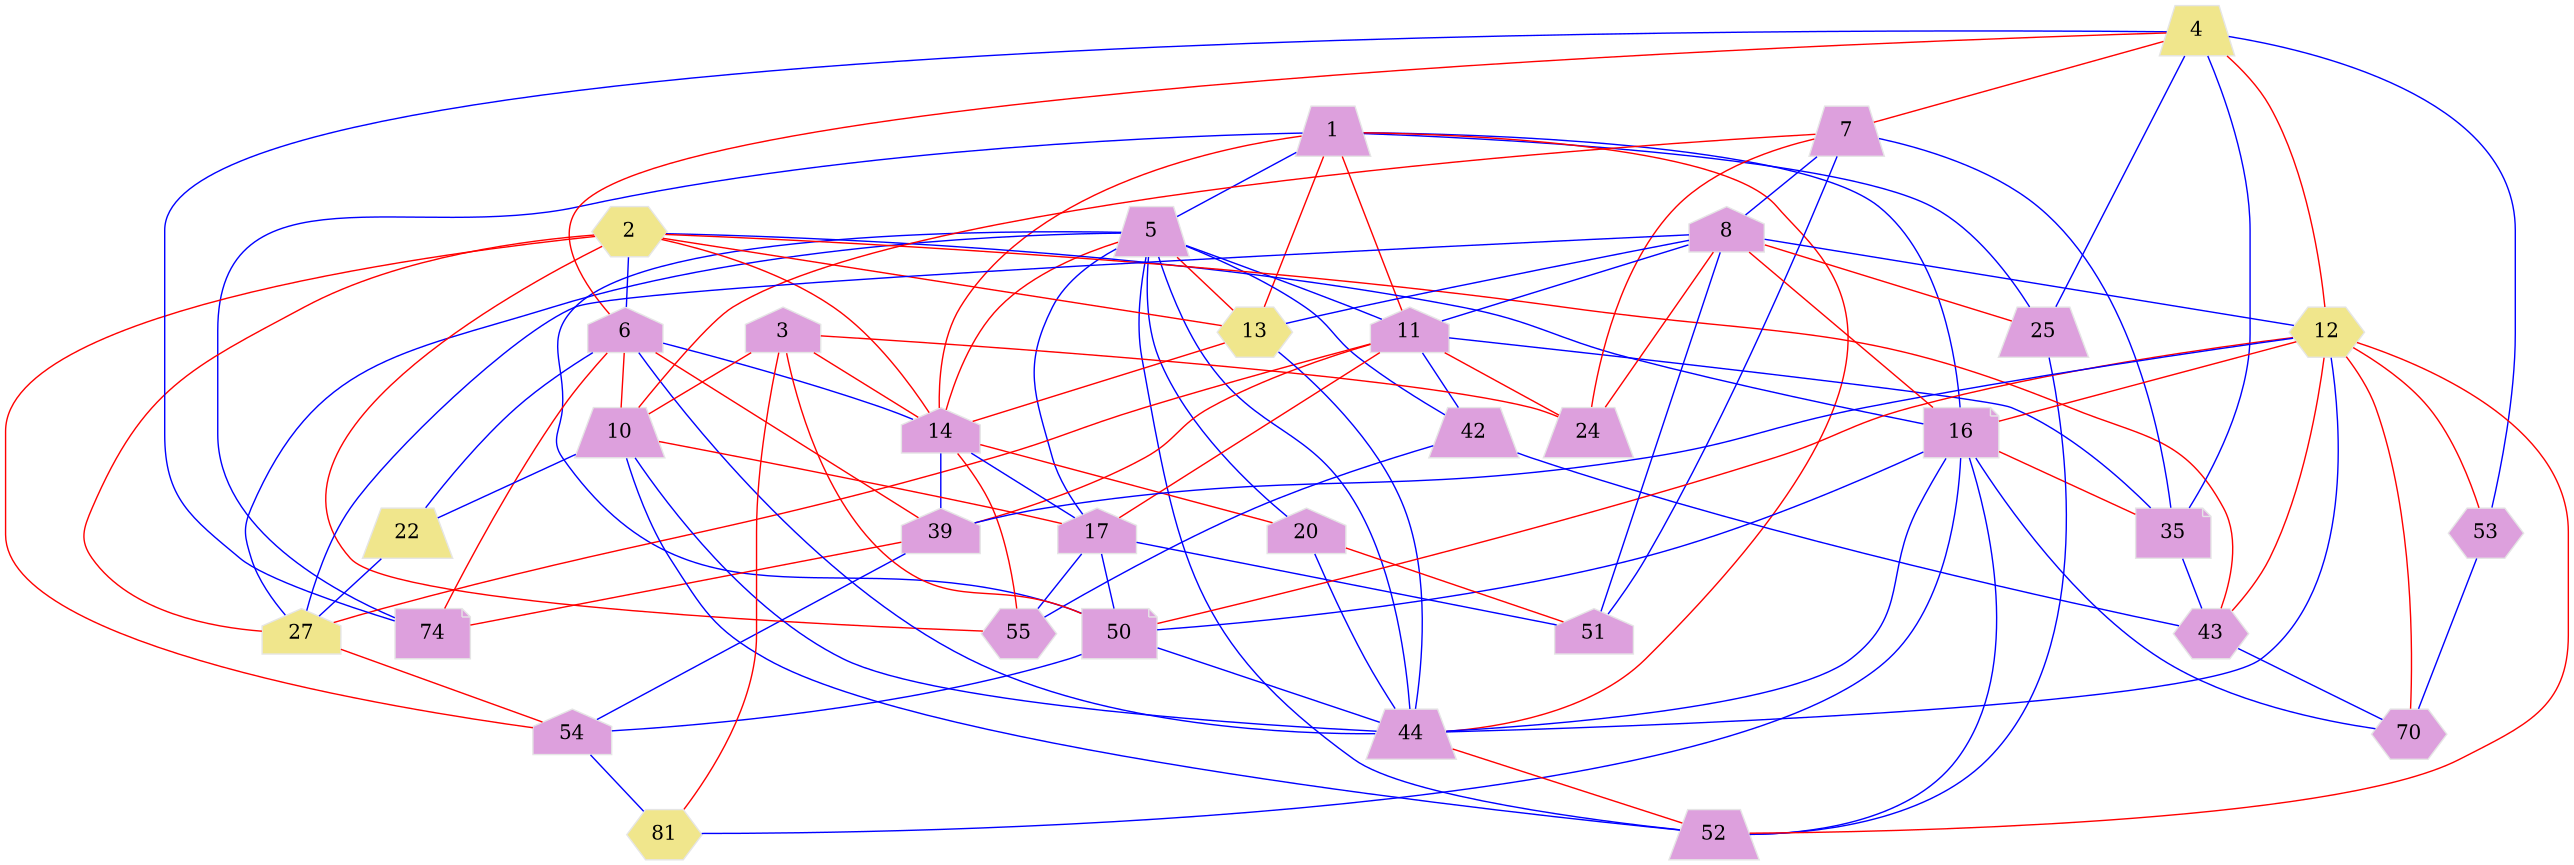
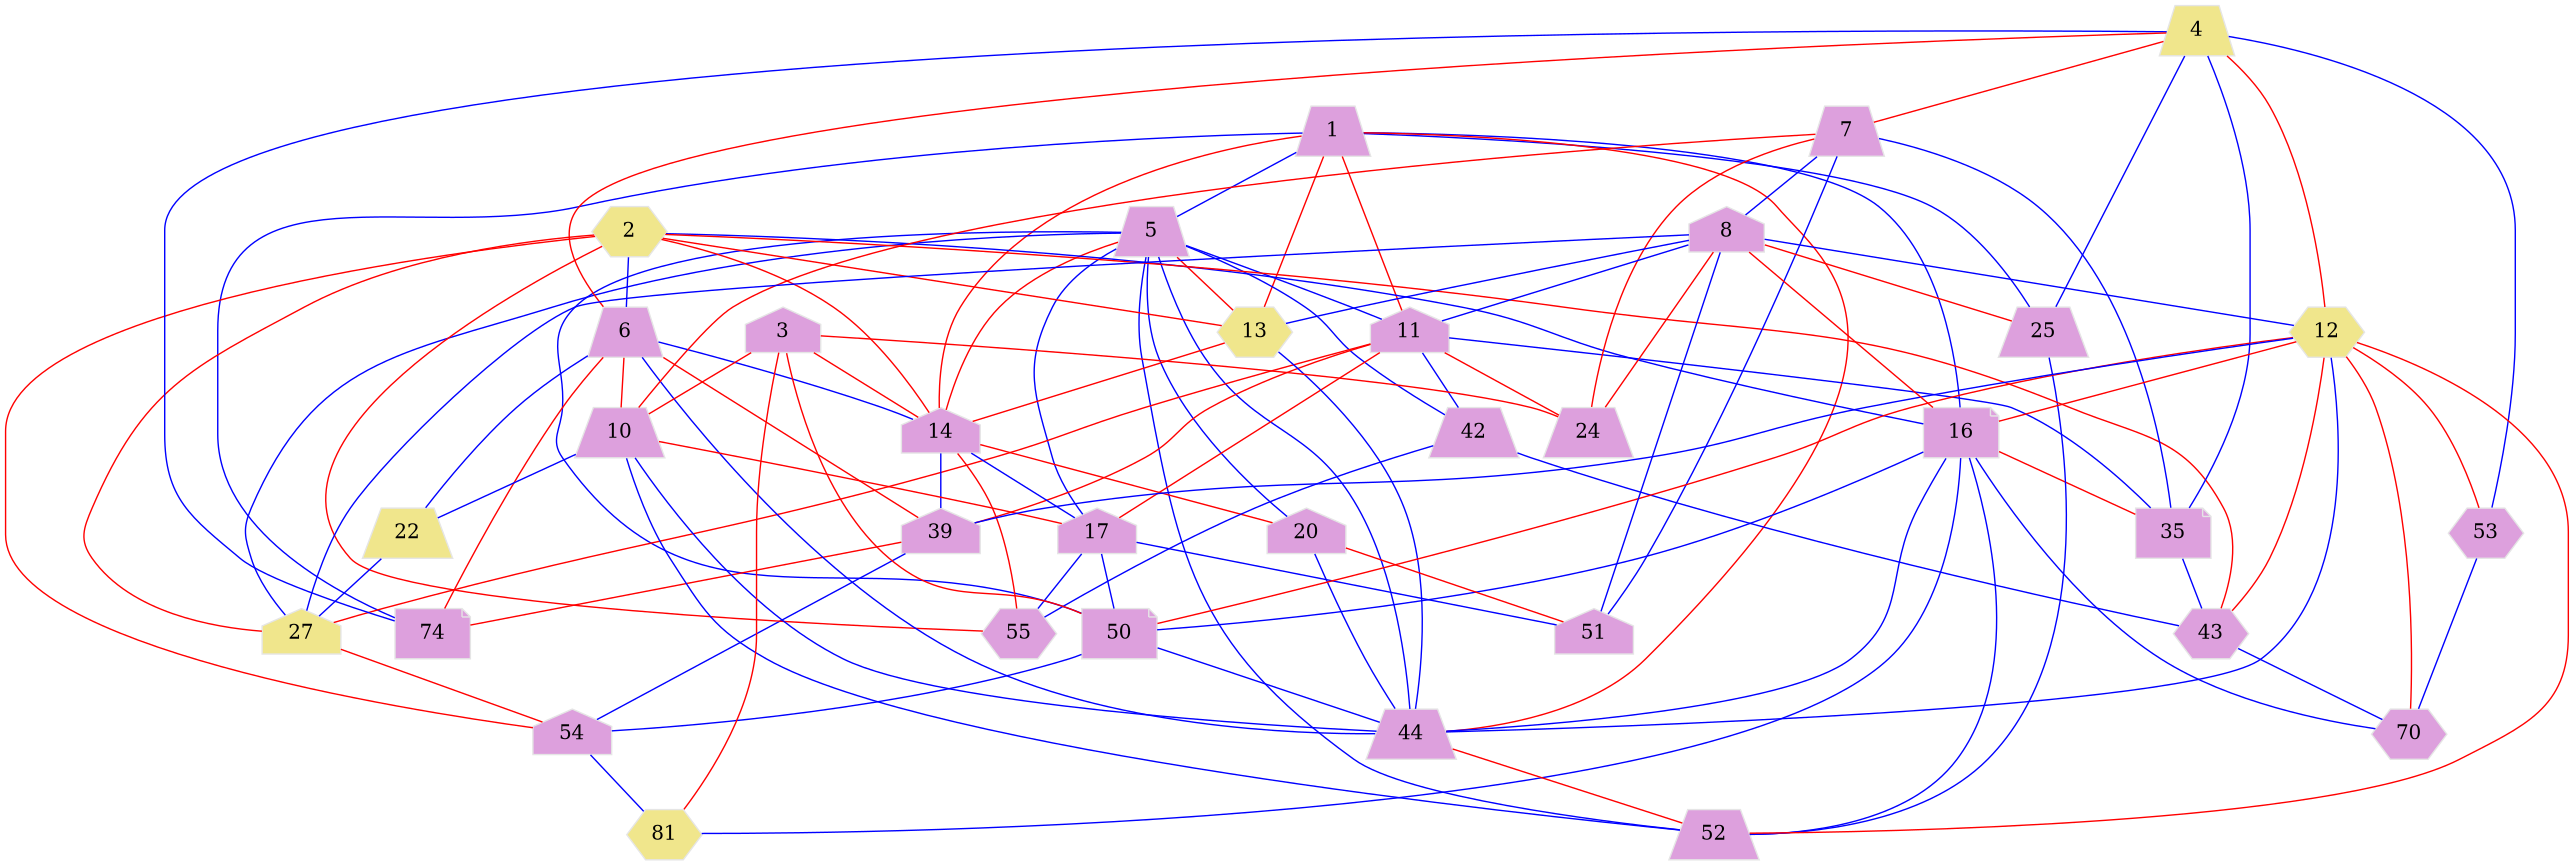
node "6": shape house -> trapezium
